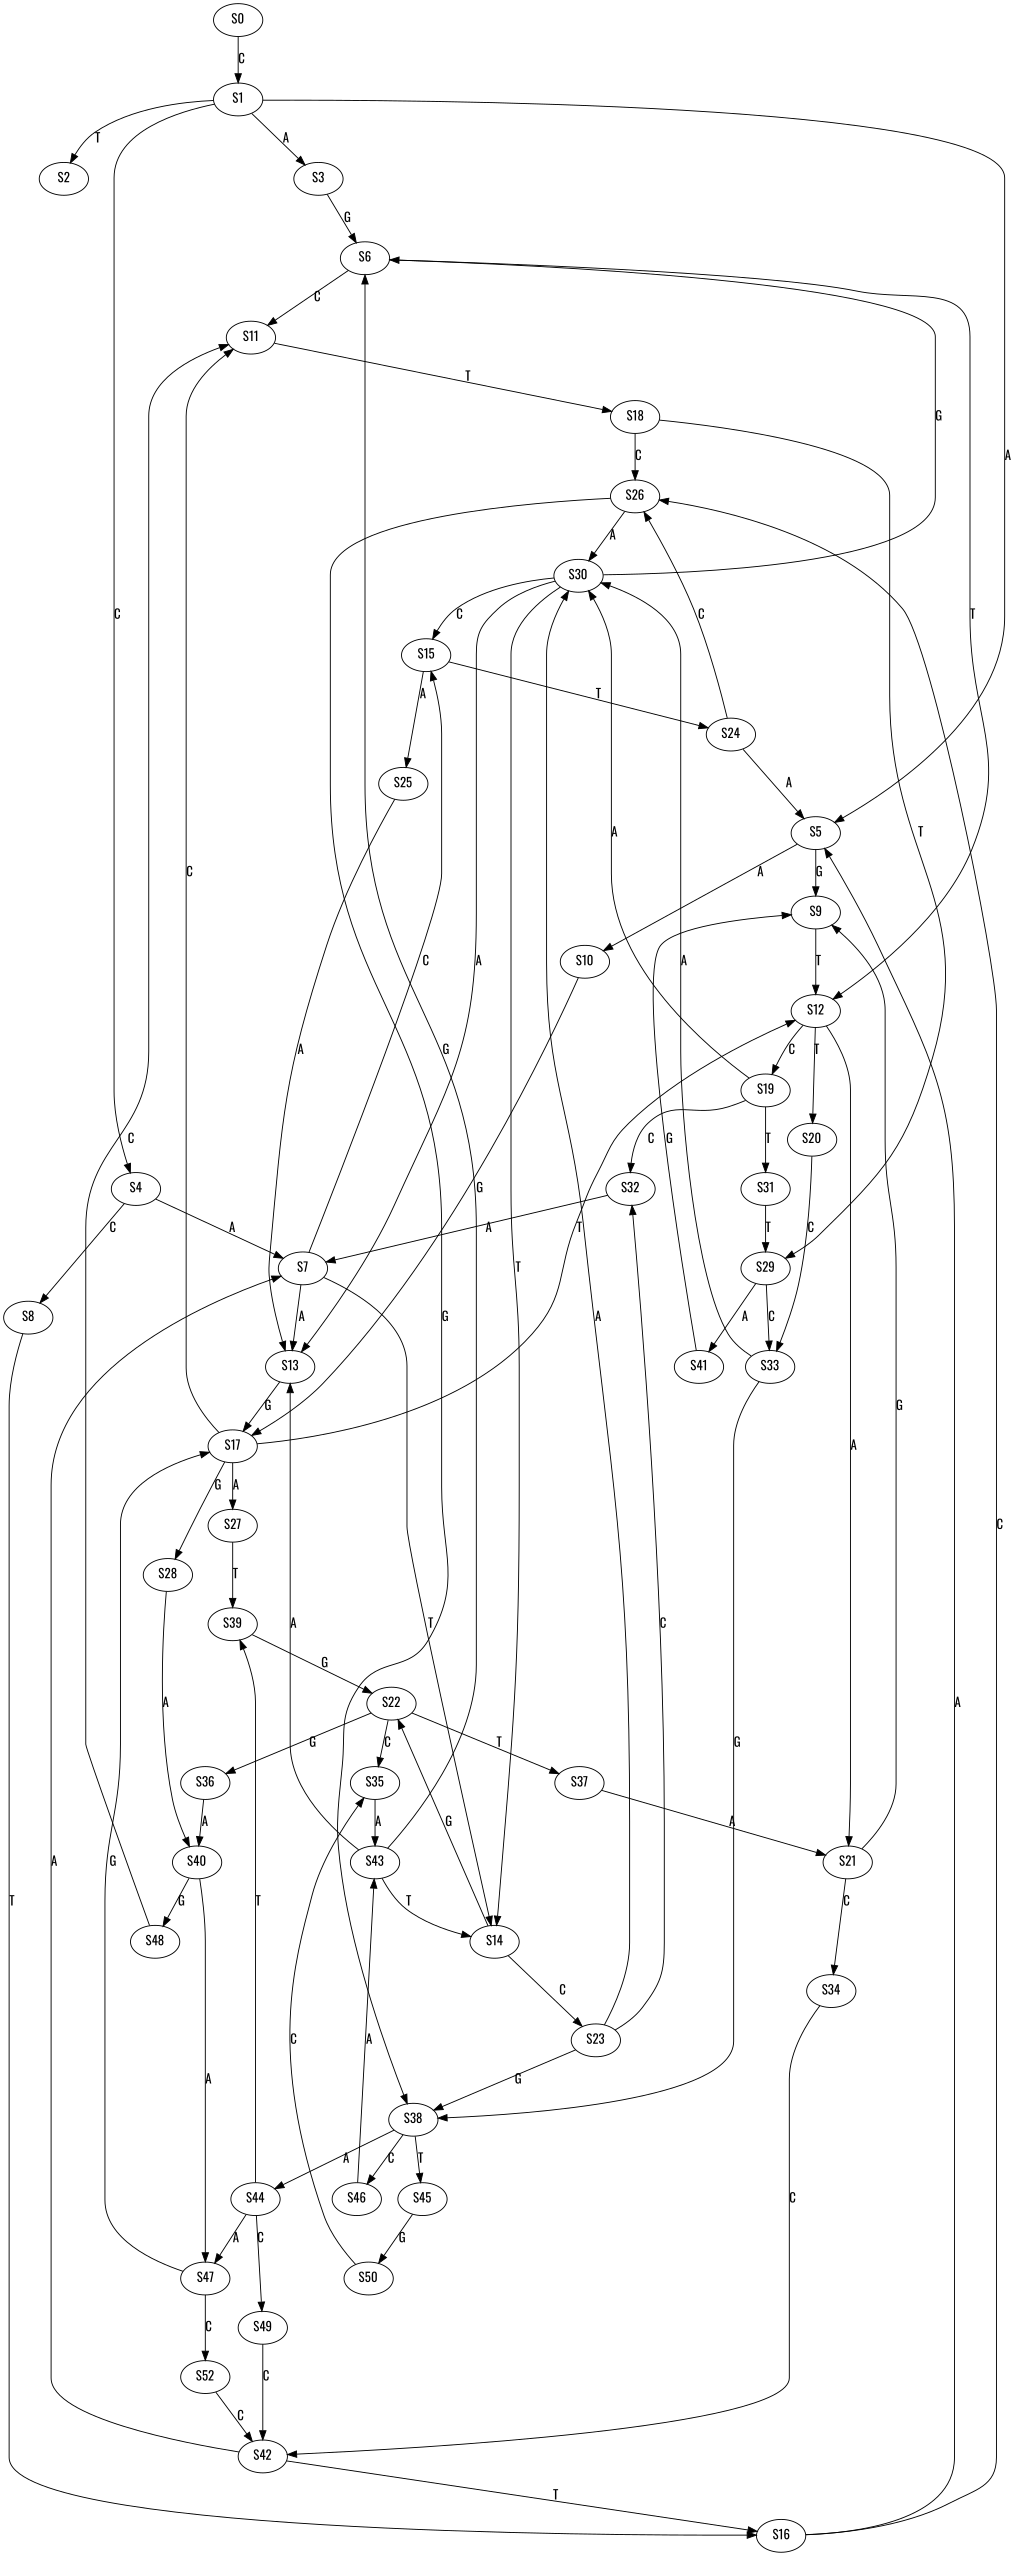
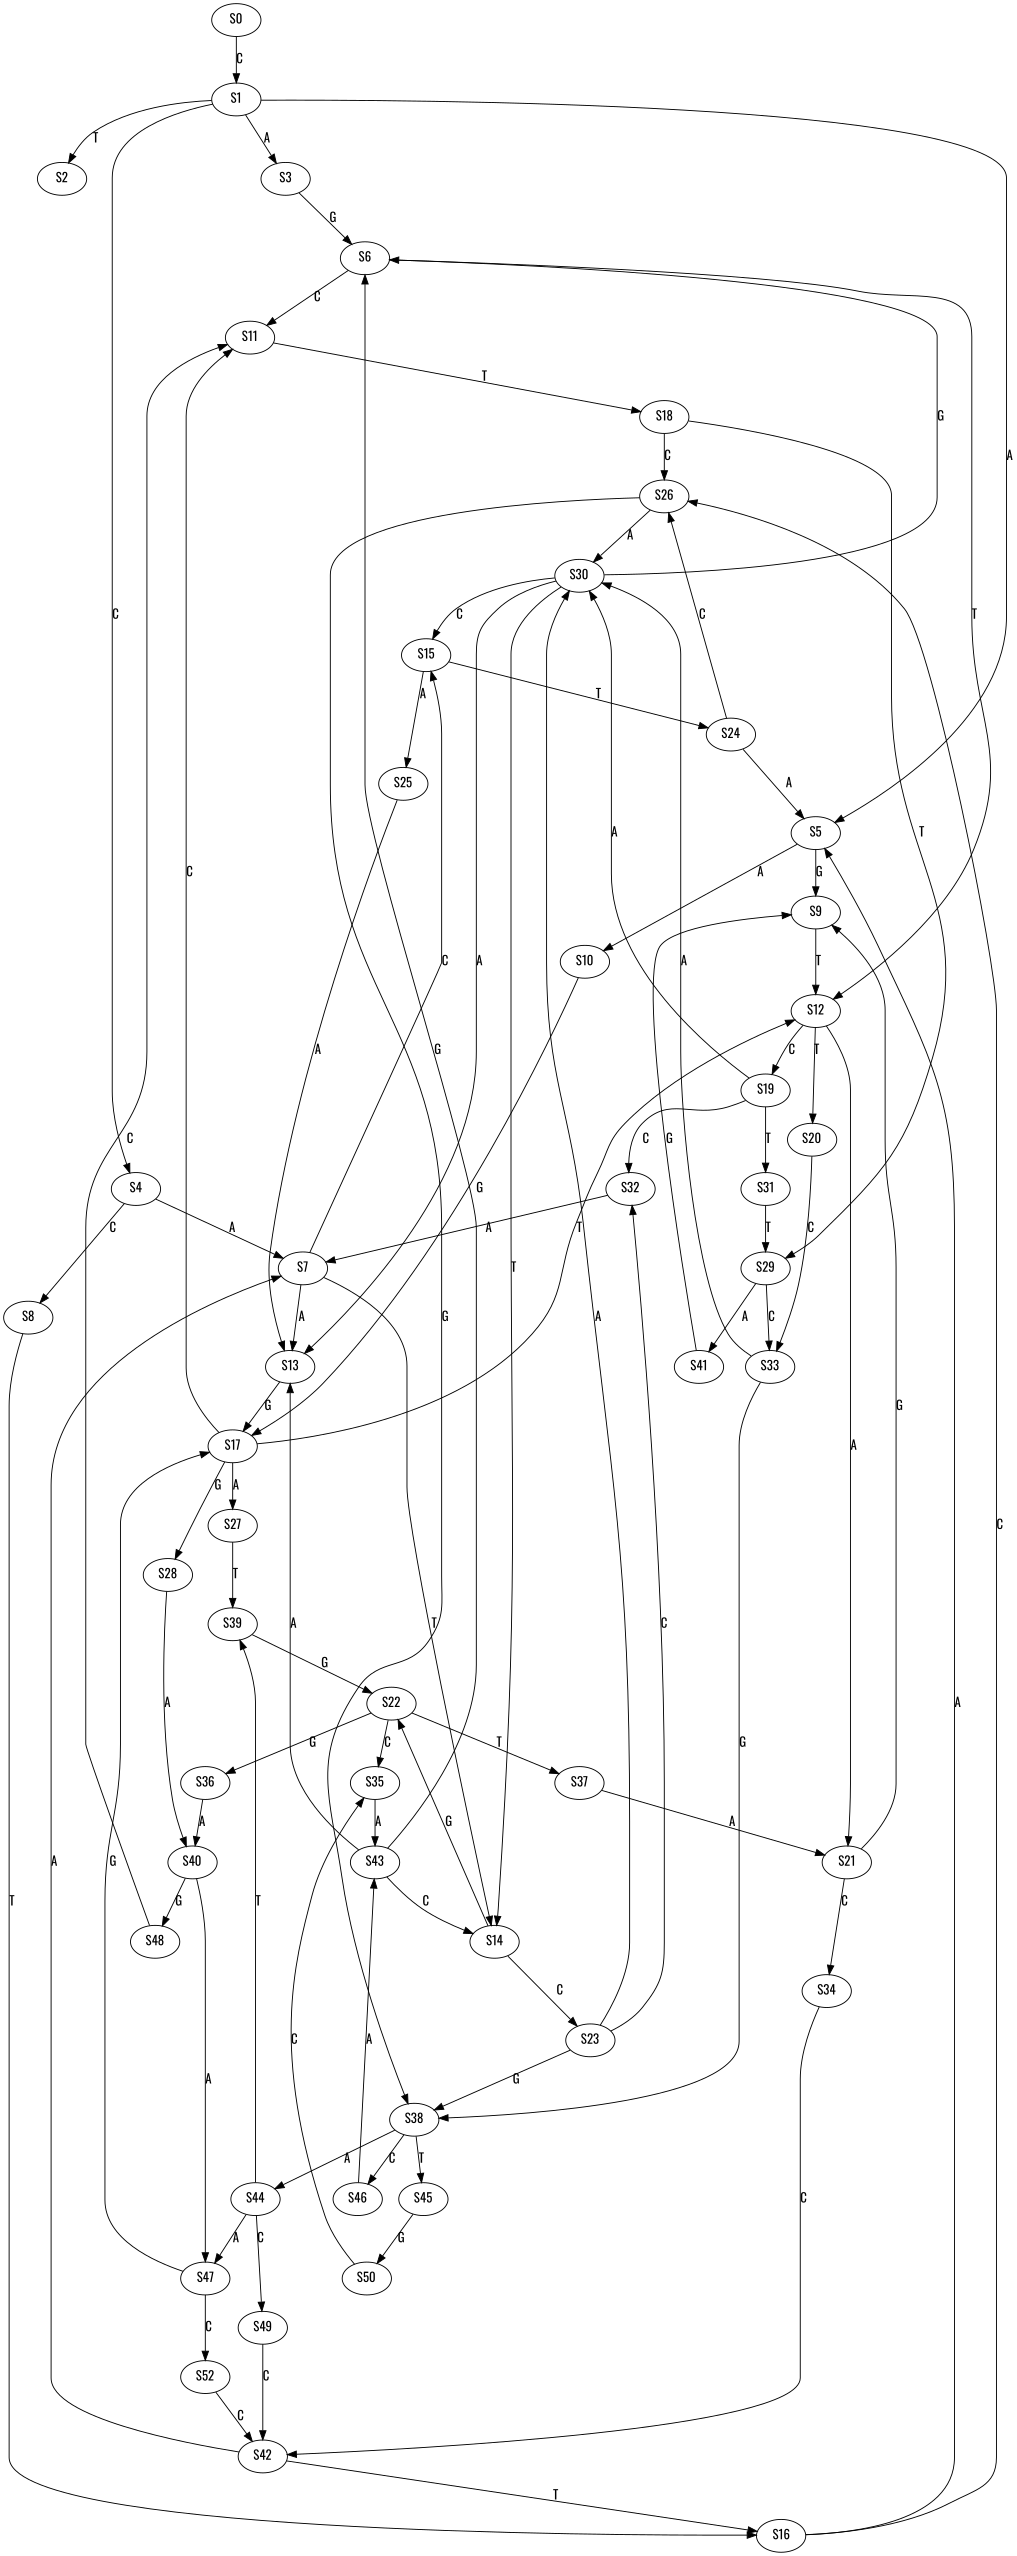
edge "S43" -> "S14": label "T" -> "C"
